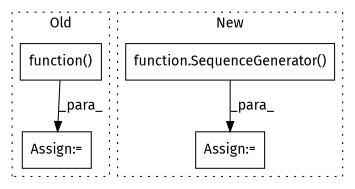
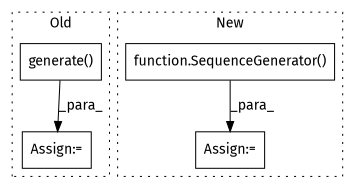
node "function()": label "function()" -> "generate()"
